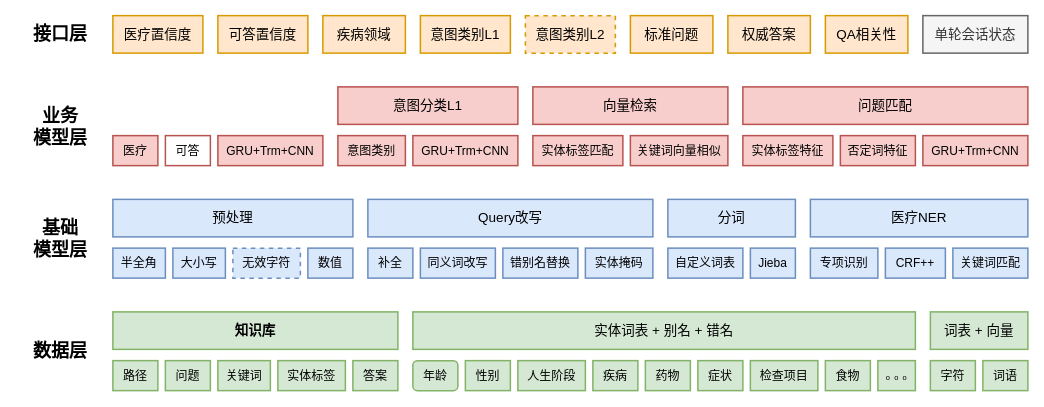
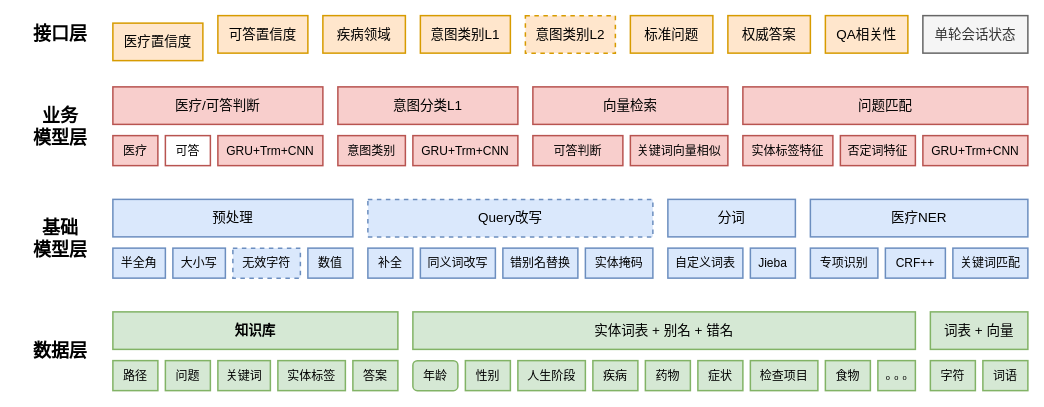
node "医疗置信度": moved (158, 34) -> (158, 42)
node "医疗/可答判断": added
node "实体标签匹配": label "实体标签匹配" -> "可答判断"
node "Query改写": style solid -> dashed
